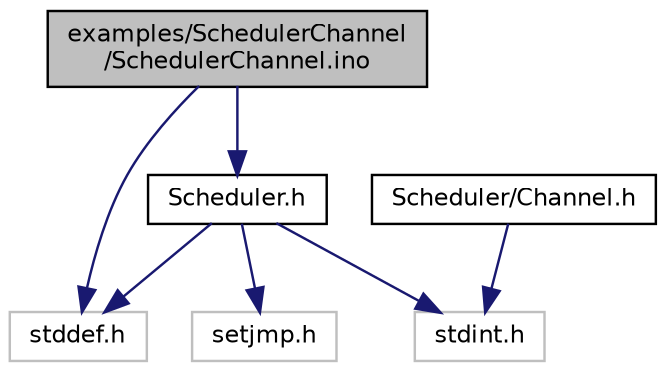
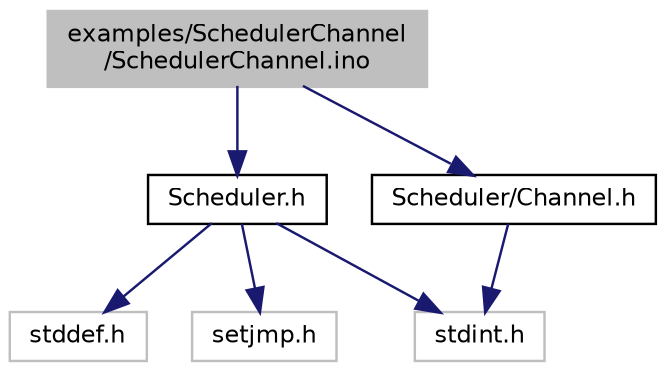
node "examples/SchedulerChannel /SchedulerChannel.ino": color black -> grey75
edge "examples/SchedulerChannel /SchedulerChannel.ino" -> "stddef.h": now "examples/SchedulerChannel /SchedulerChannel.ino" -> "Scheduler/Channel.h"
